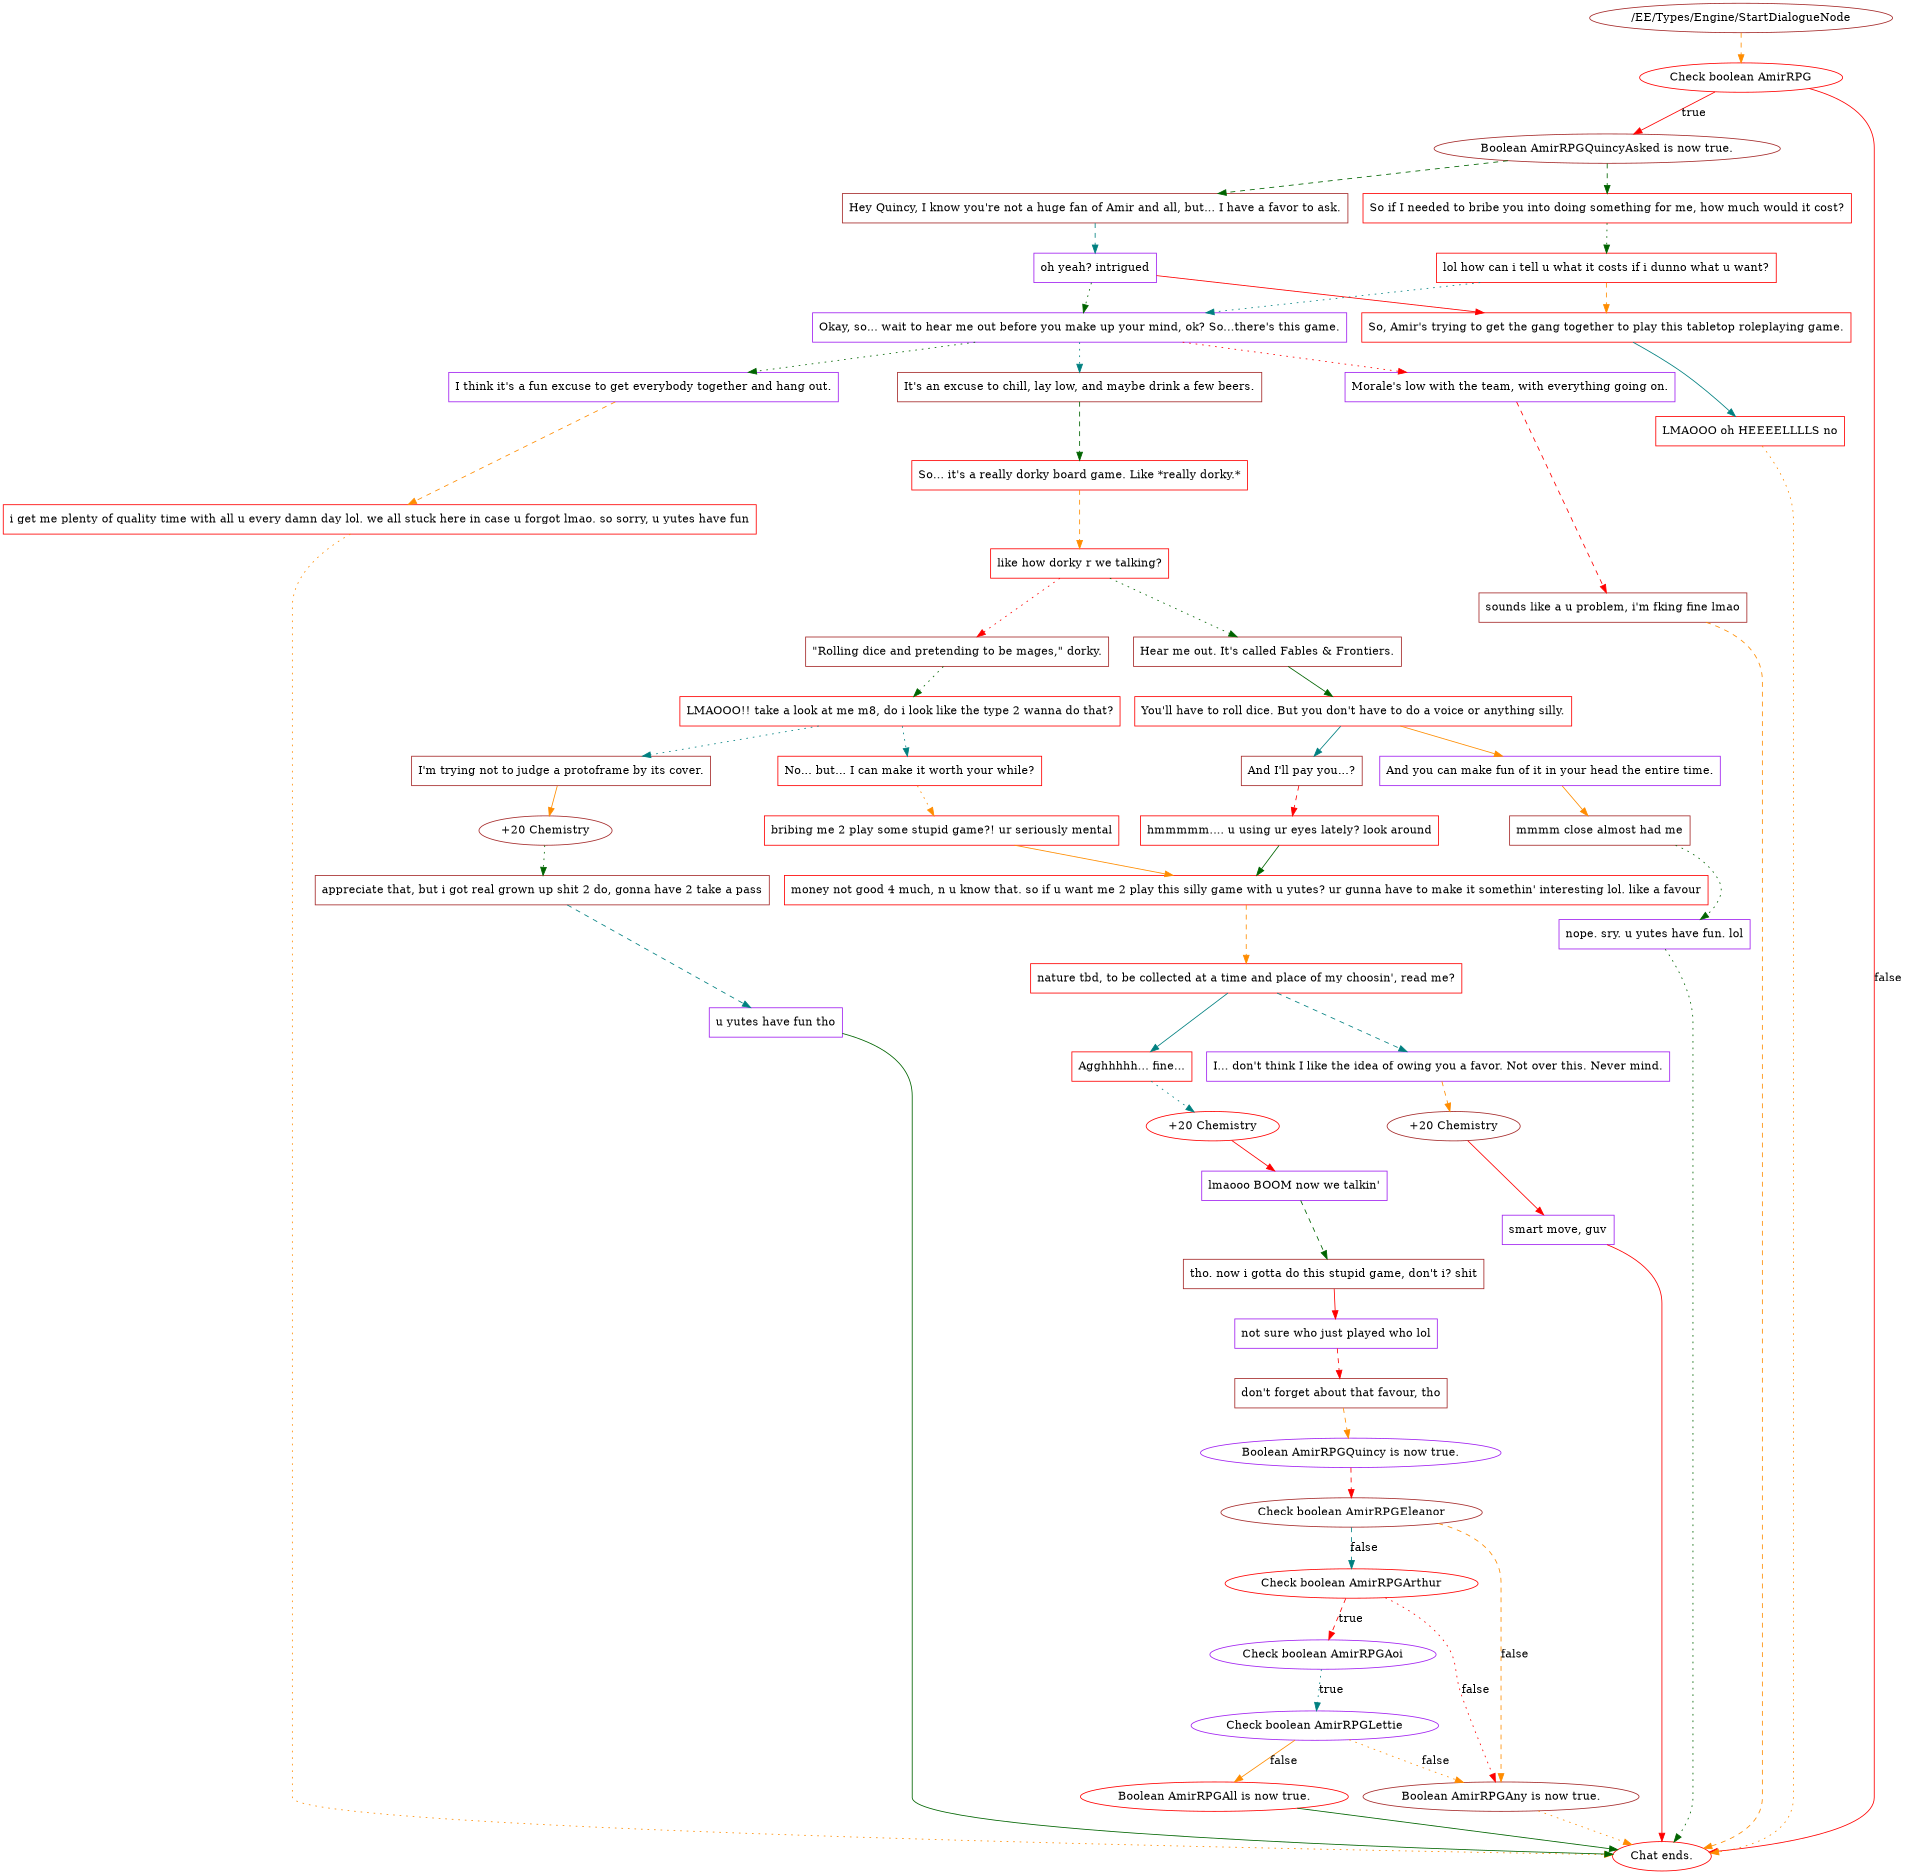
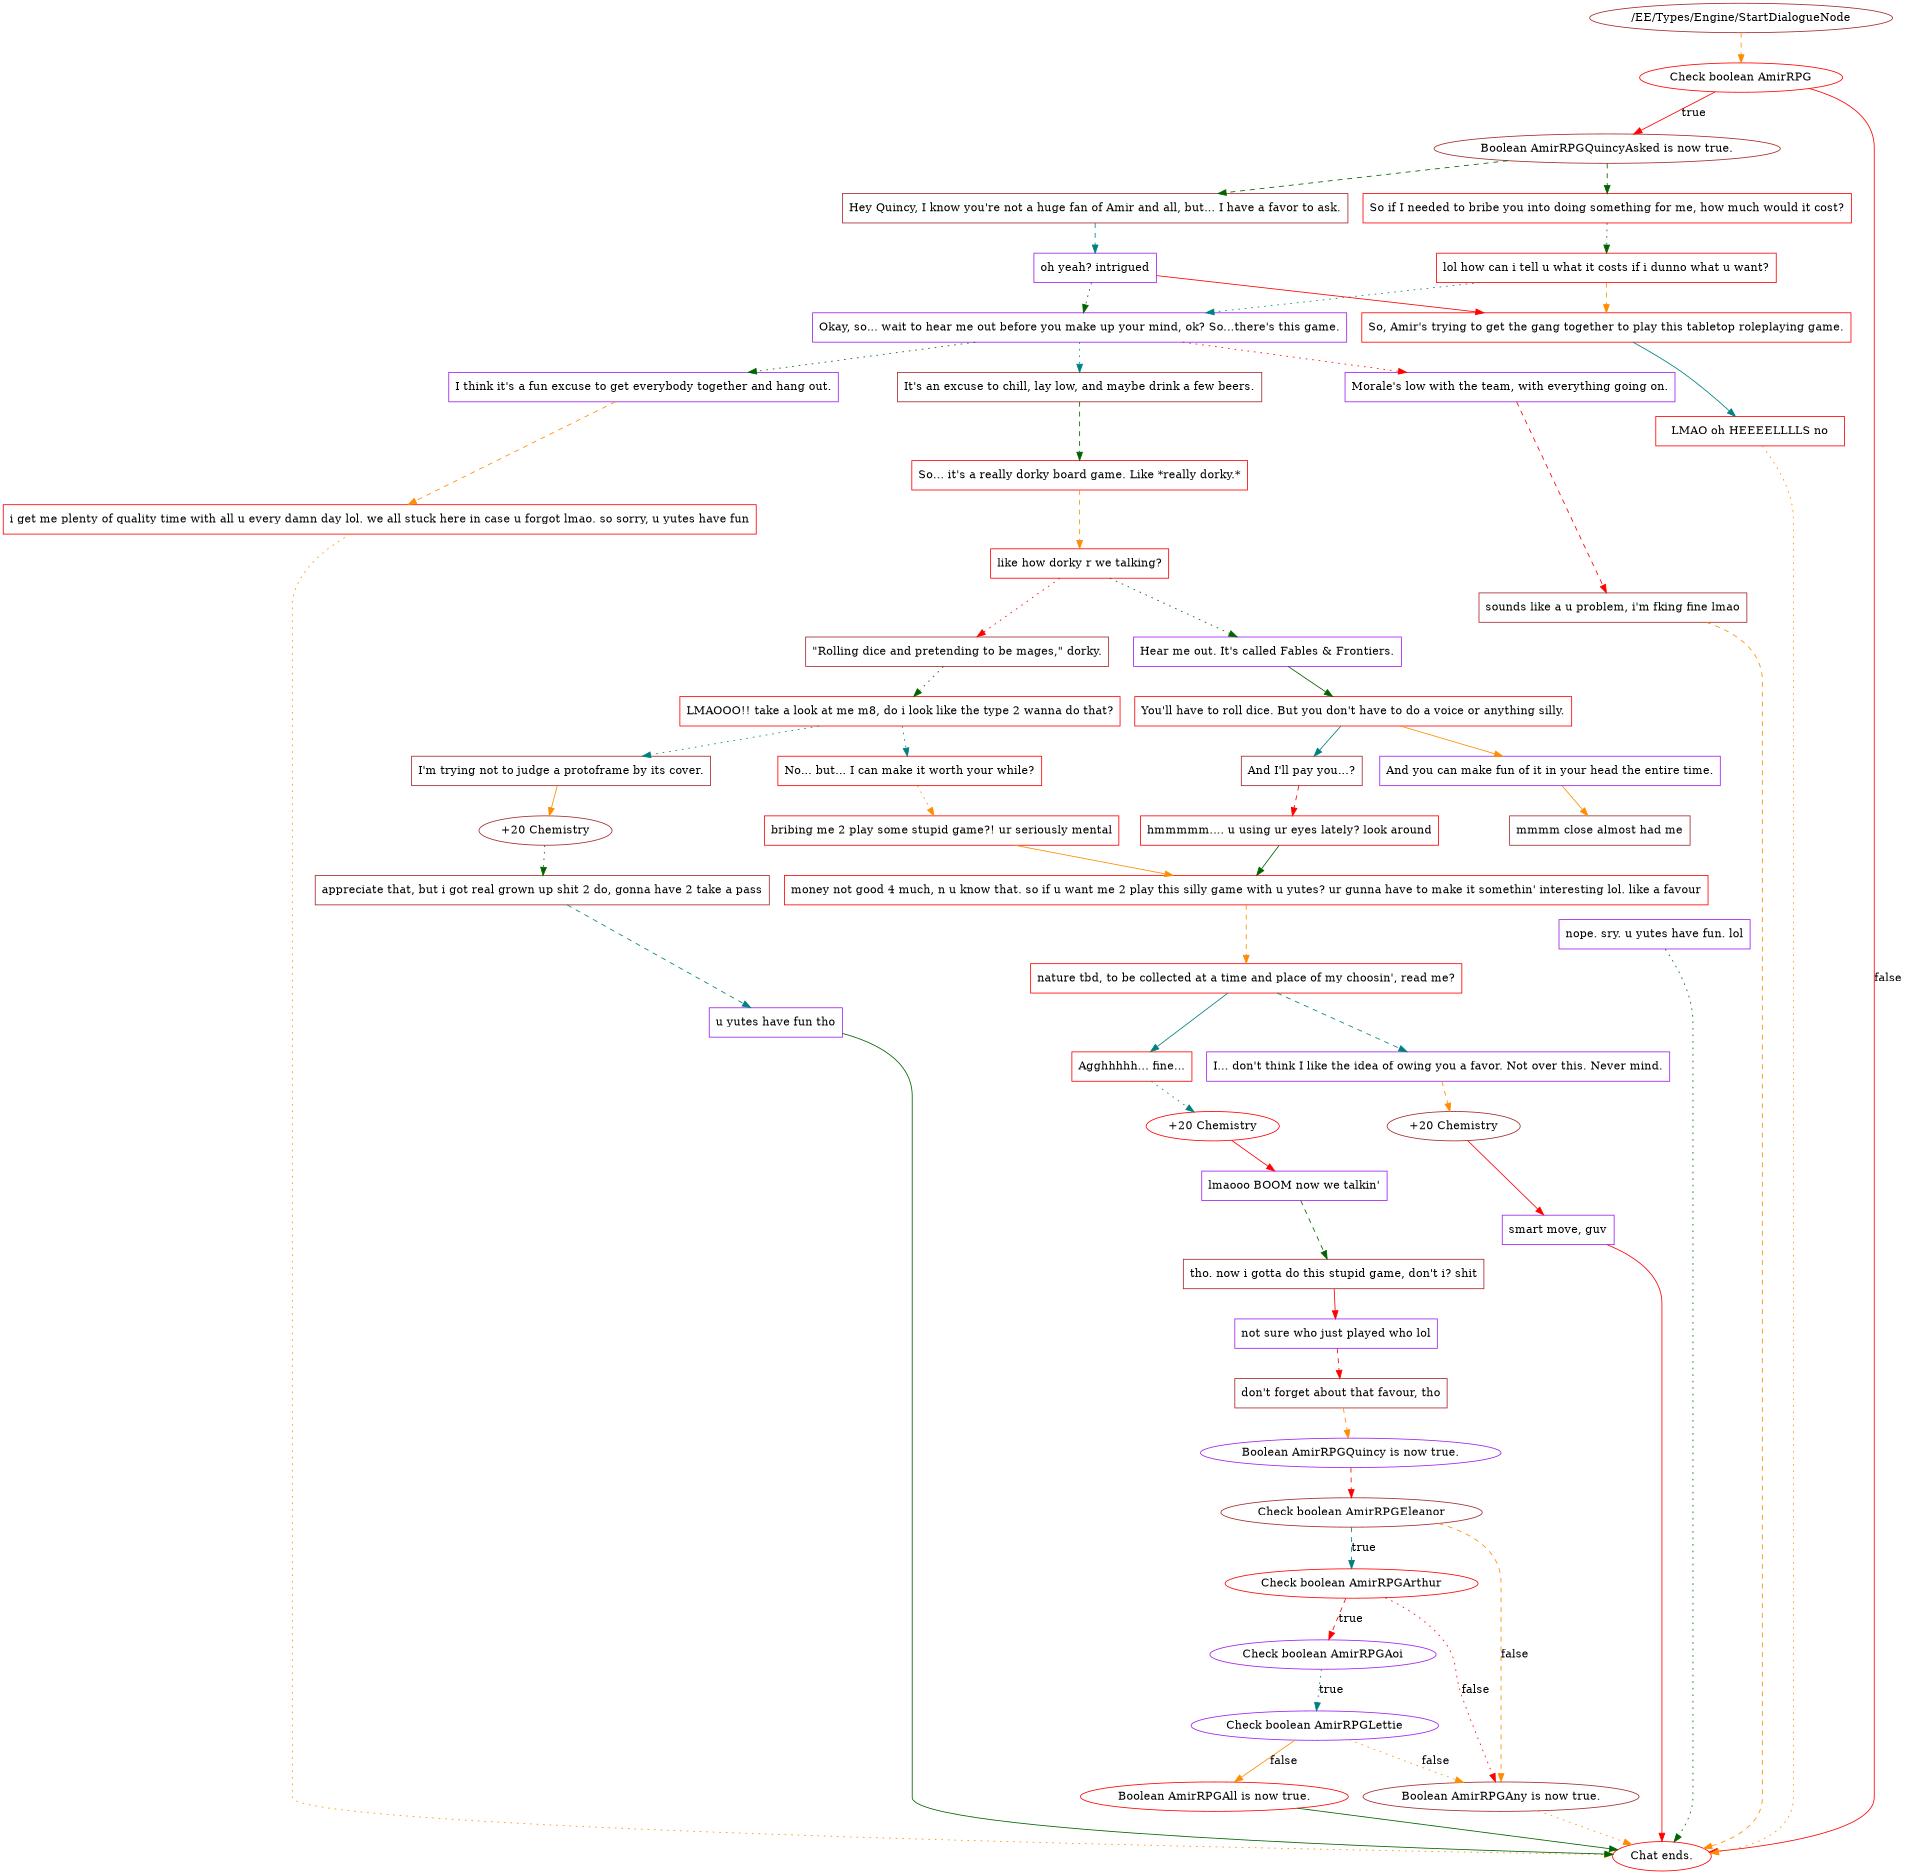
node "LMAOOO oh HEEEELLLLS no": label "LMAOOO oh HEEEELLLLS no" -> "LMAO oh HEEEELLLLS no"
node "Hear me out. It's called Fables & Frontiers.": color brown -> purple
edge "mmmm close almost had me" -> "nope. sry. u yutes have fun. lol": removed
edge "Check boolean AmirRPGEleanor" -> "Check boolean AmirRPGArthur": label "false" -> "true"
